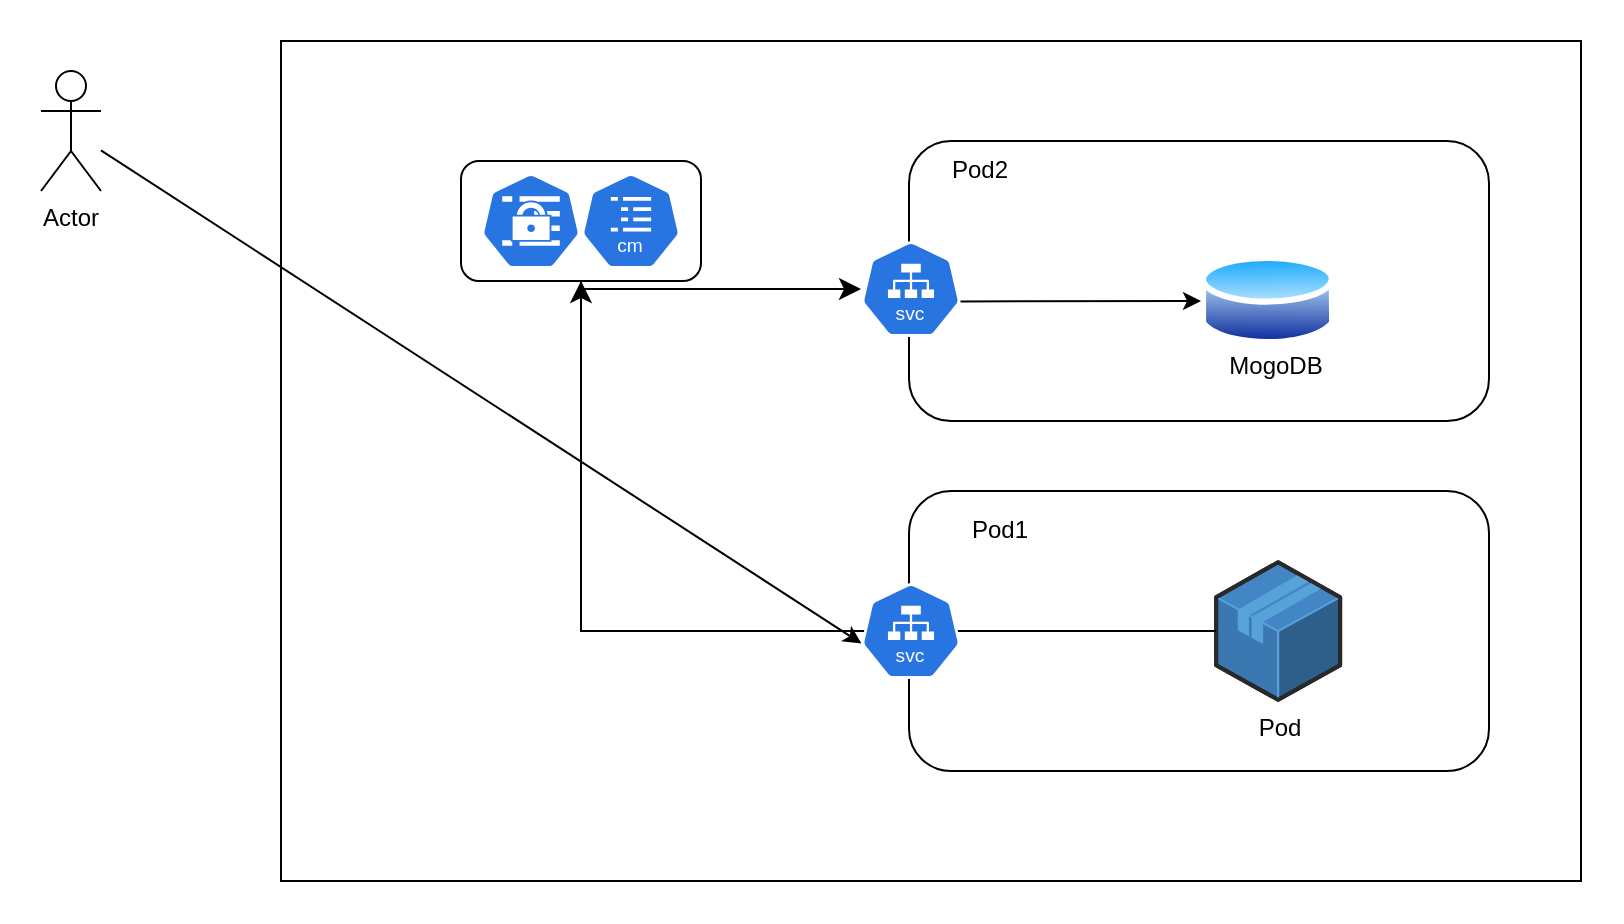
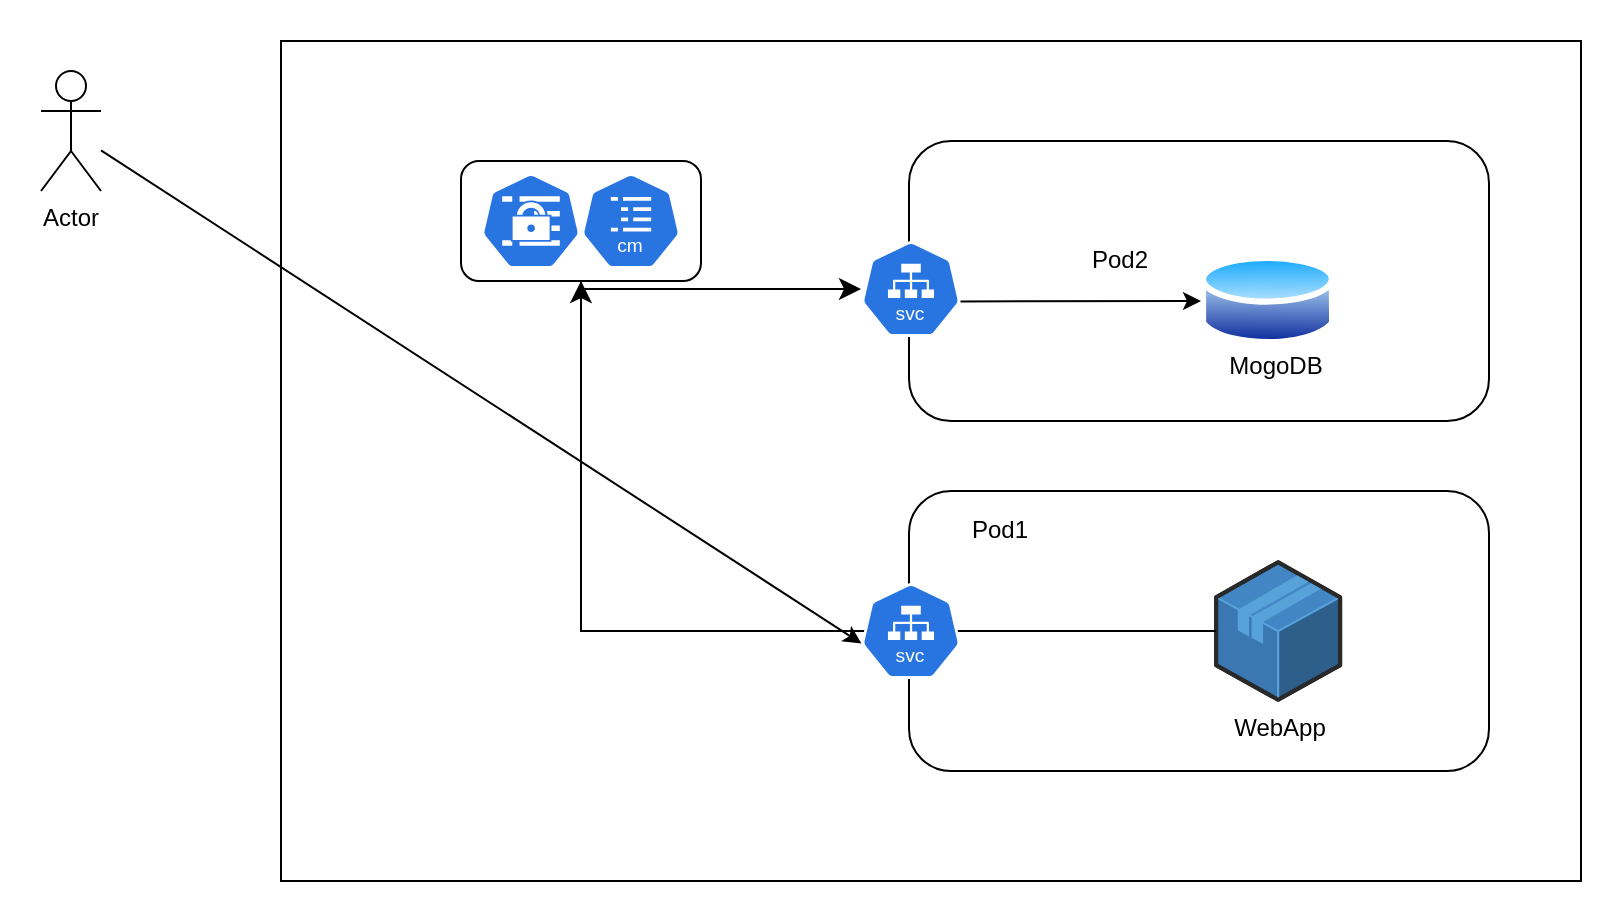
node "Pod2": moved (981, 171) -> (1121, 261)
node "Pod": label "Pod" -> "WebApp"
